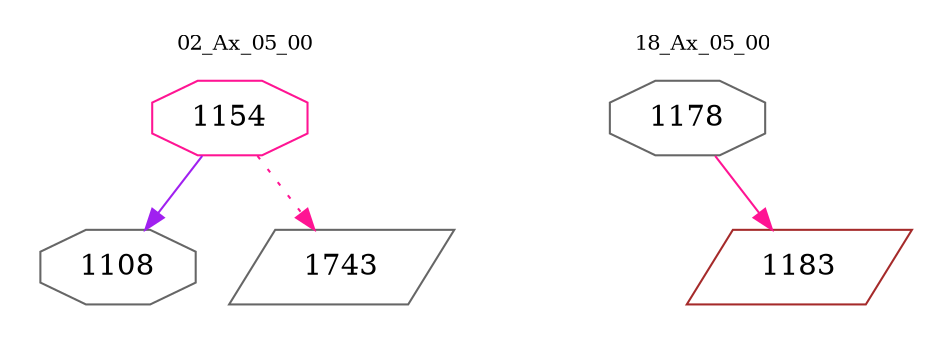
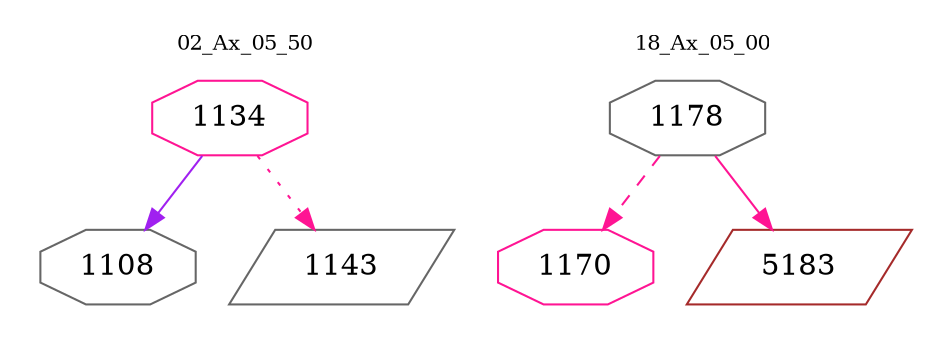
cluster "02_Ax_05_00": label "02_Ax_05_00" -> "02_Ax_05_50"
node "1154": label "1154" -> "1134"
node "1743": label "1743" -> "1143"
node "1170": added
node "1183": label "1183" -> "5183"
